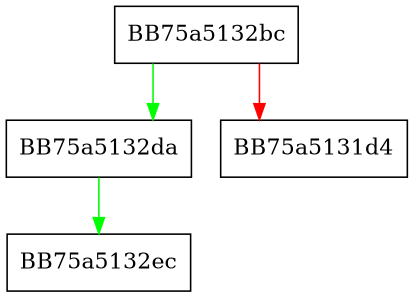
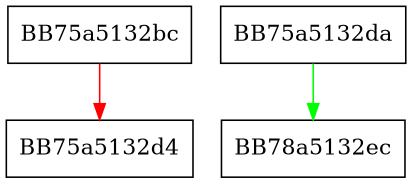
edge "BB75a5132bc" -> "BB75a5132da": removed
node "BB75a5131d4": label "BB75a5131d4" -> "BB75a5132d4"
node "BB75a5132ec": label "BB75a5132ec" -> "BB78a5132ec"
